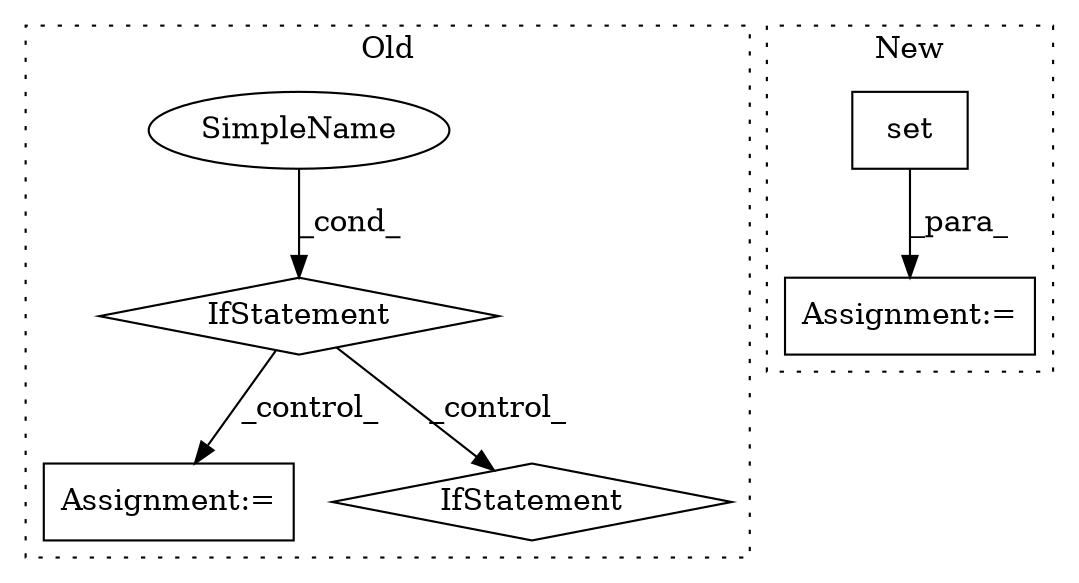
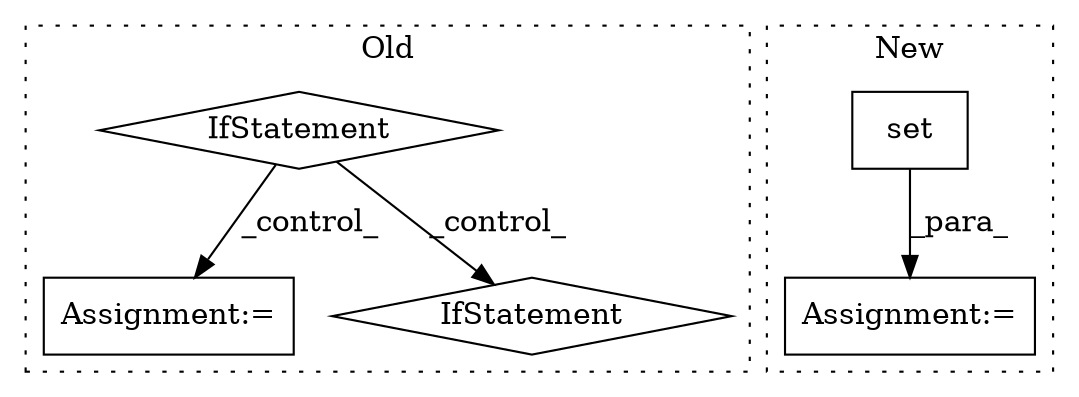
node "SimpleName": removed
